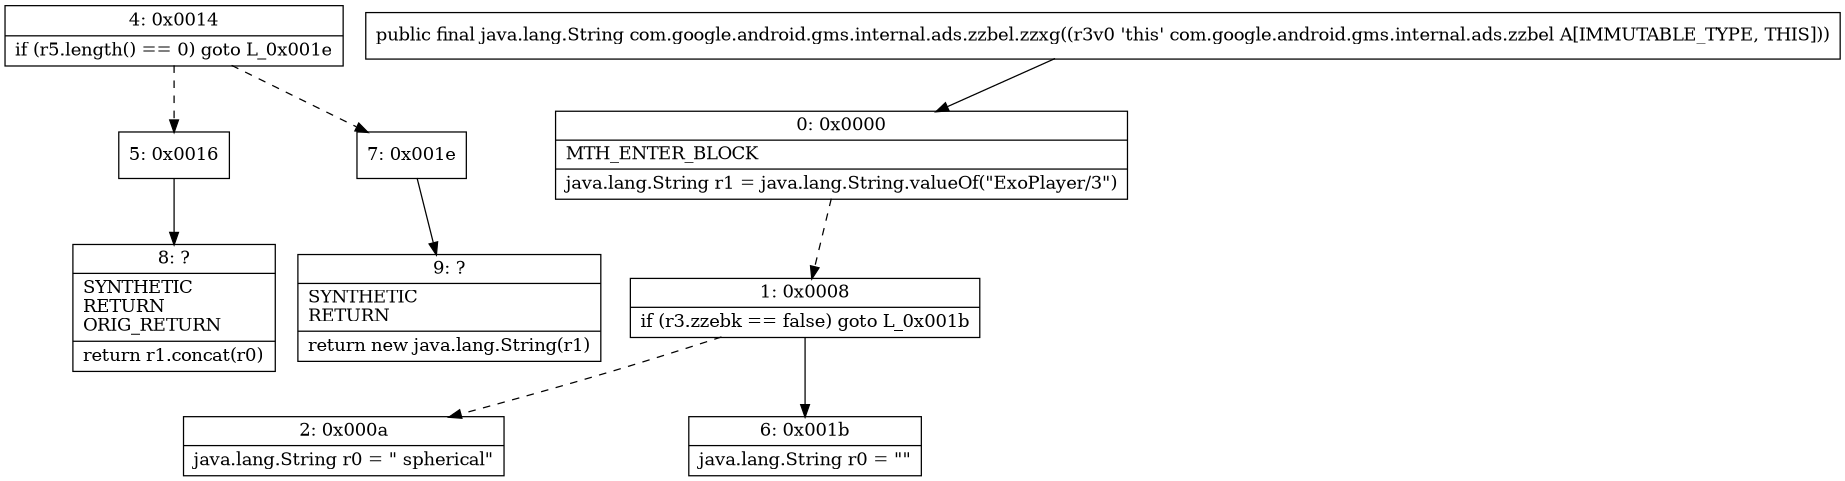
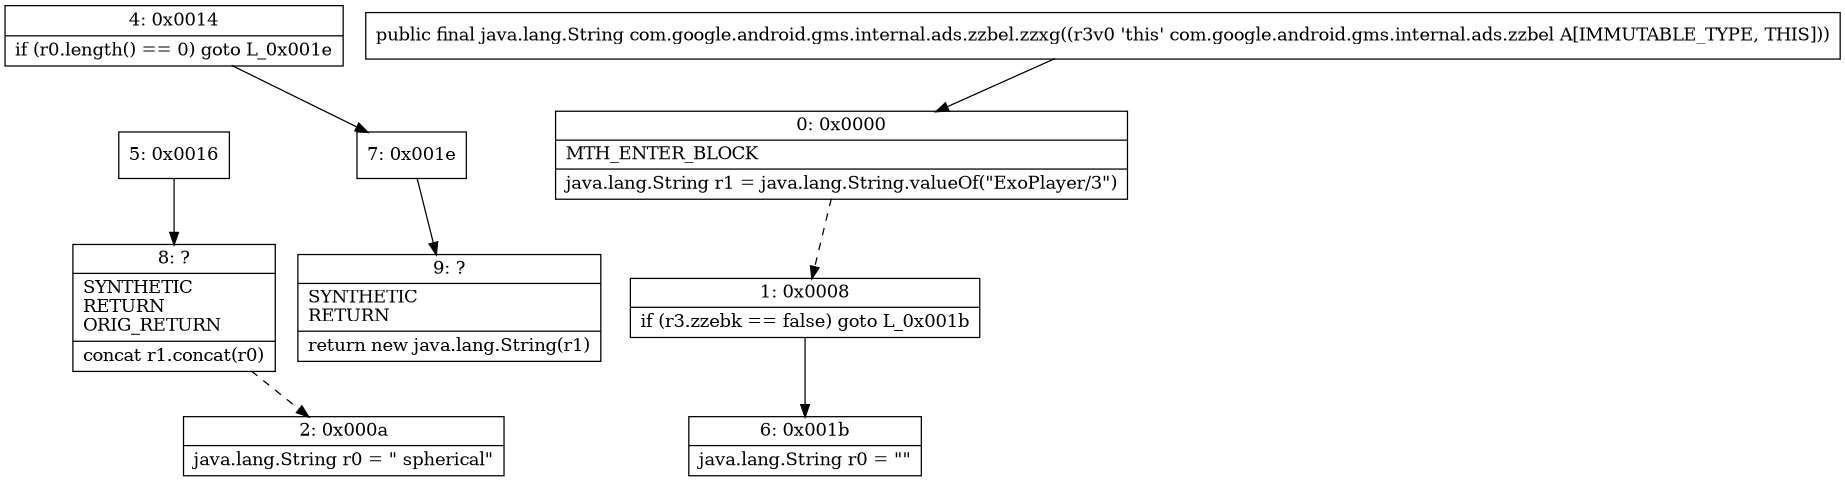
node "4: 0x0014": text "if (r5.length() == 0) goto L_0x001e" -> "if (r0.length() == 0) goto L_0x001e"
edge "4: 0x0014" -> "5: 0x0016": removed
edge "4: 0x0014" -> "7: 0x001e": style dashed -> solid
node "8: ?": text "return r1.concat(r0)" -> "concat r1.concat(r0)"
edge "1: 0x0008" -> "2: 0x000a": now "8: ?" -> "2: 0x000a"
